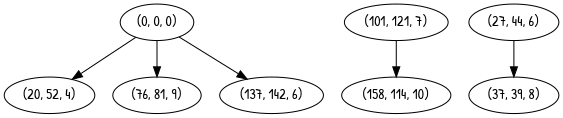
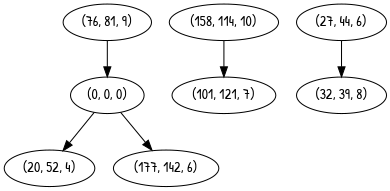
edge "(0, 0, 0)" -> "(76, 81, 9)": reversed
edge "(101, 121, 7)" -> "(158, 114, 10)": reversed
node "(137, 142, 6)": label "(137, 142, 6)" -> "(177, 142, 6)"
node "(37, 39, 8)": label "(37, 39, 8)" -> "(32, 39, 8)"
